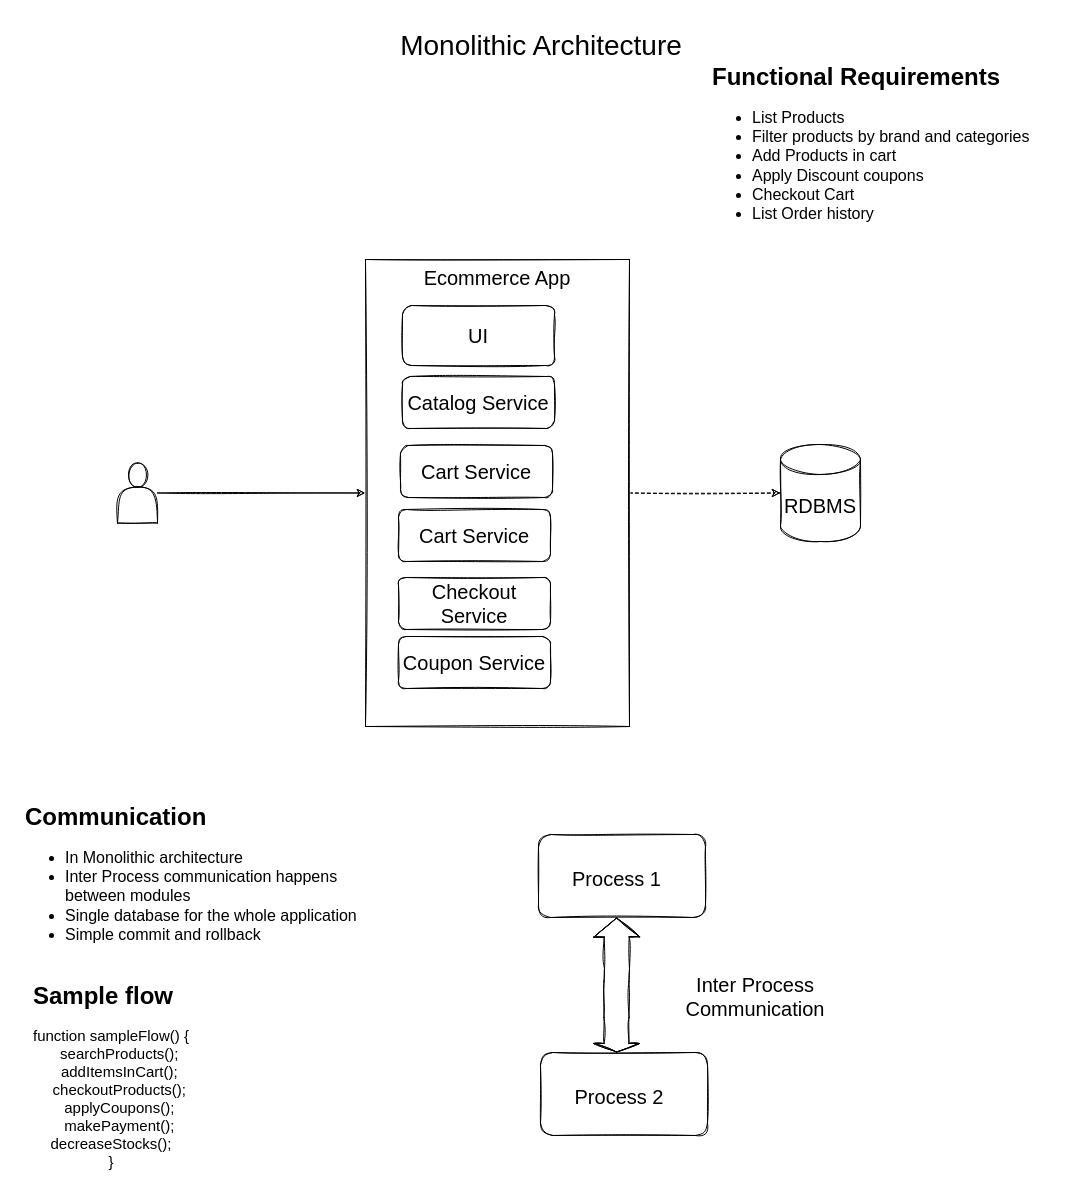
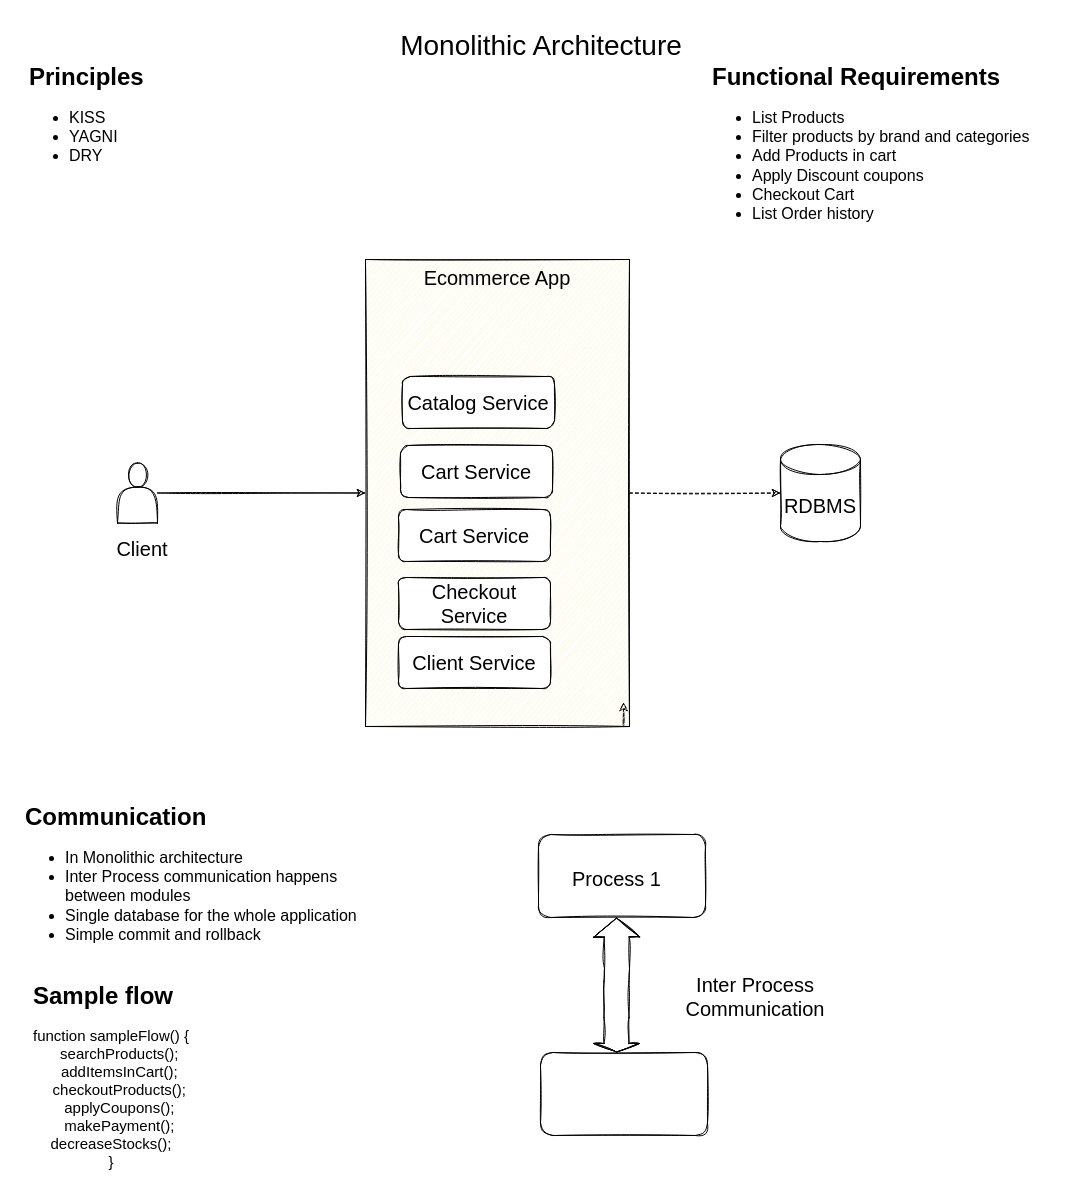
node "Principles KISS YAGNI DRY": added
node "Ecommerce App": fillcolor #ffffff -> #fff2cc
node "UI": removed
node "Client": added
node "Coupon Service": label "Coupon Service" -> "Client Service"
node "Process 2": removed
